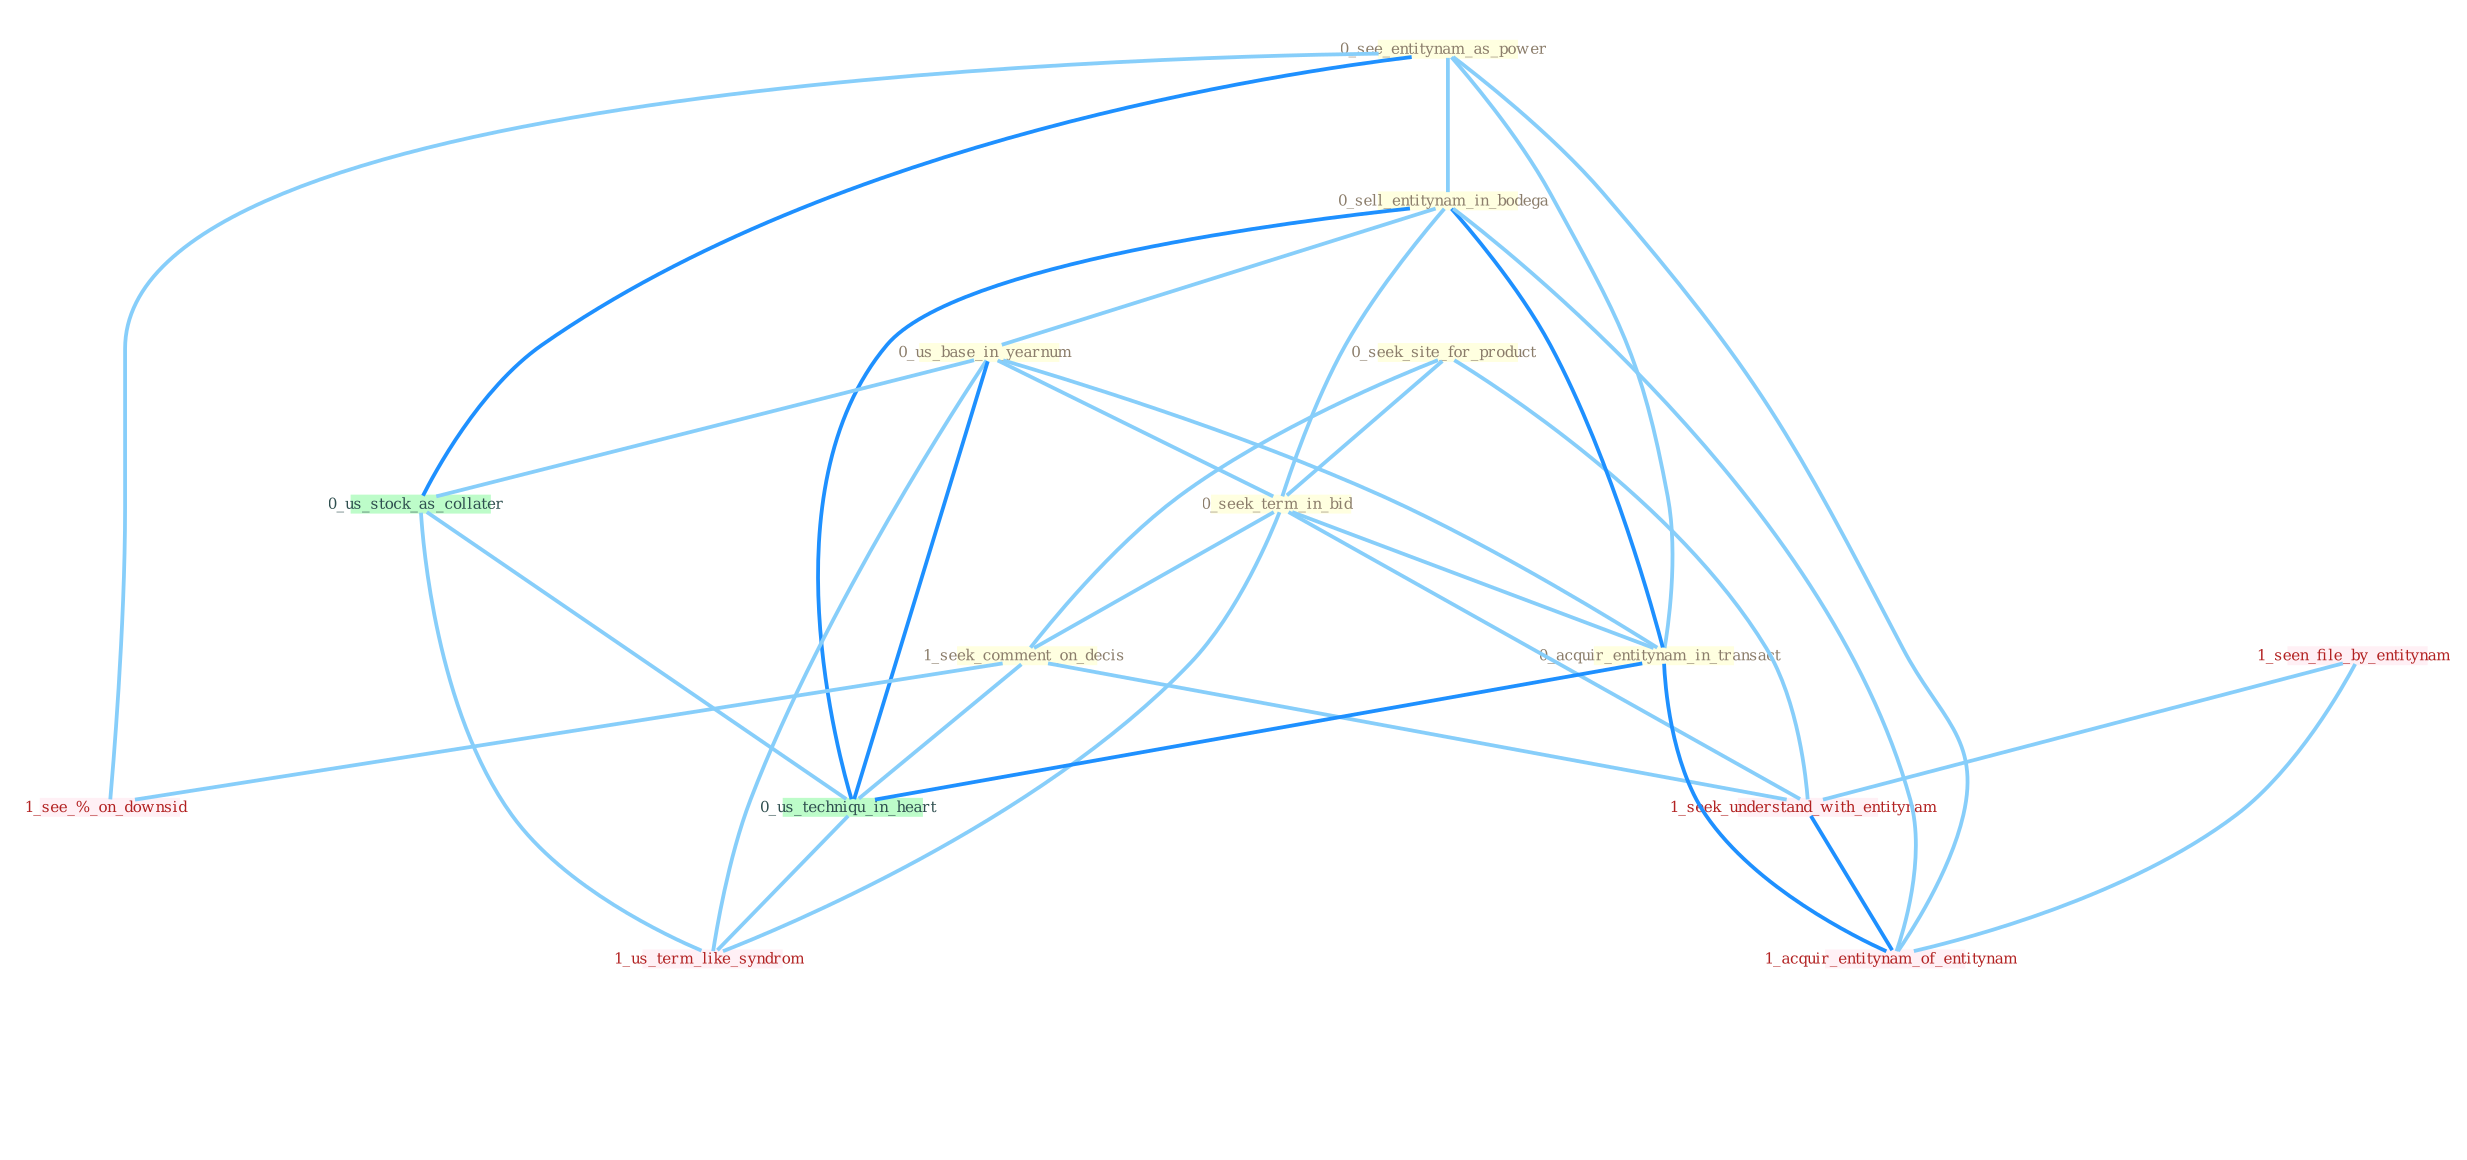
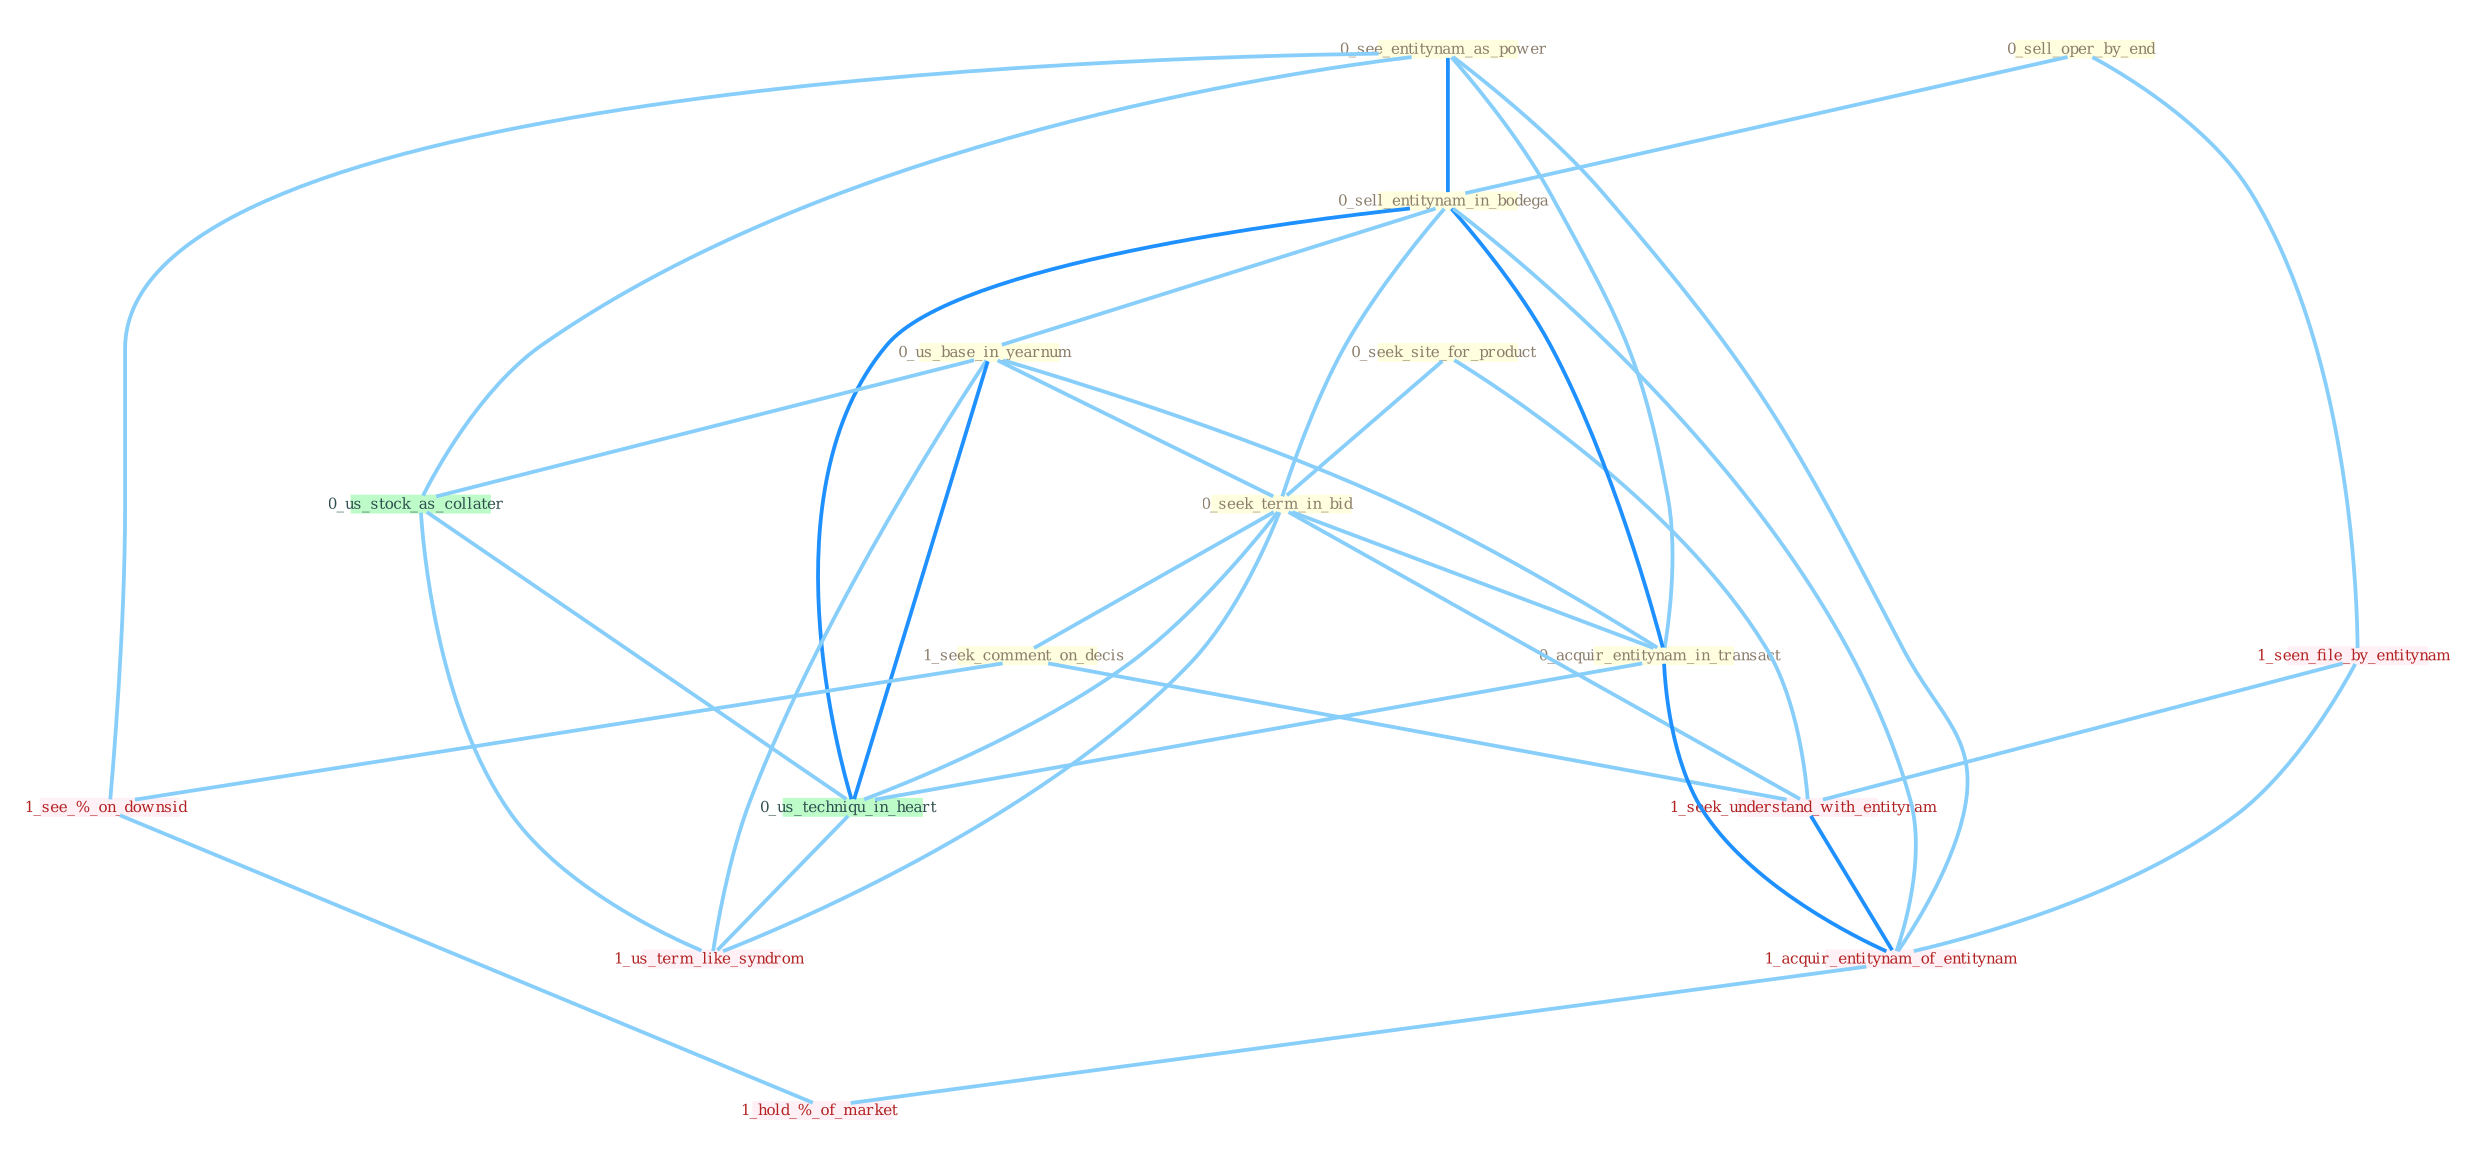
node "0_sell_oper_by_end": added
edge "0_see_entitynam_as_power" -- "0_sell_entitynam_in_bodega": color #87cefa -> #1e90ff
edge "0_see_entitynam_as_power" -- "0_us_stock_as_collater": color #1e90ff -> #87cefa
edge "0_seek_site_for_product" -- "1_seek_comment_on_decis": removed
edge "1_seek_comment_on_decis" -- "0_us_techniqu_in_heart": now "0_seek_term_in_bid" -- "0_us_techniqu_in_heart"
edge "0_acquir_entitynam_in_transact" -- "0_us_techniqu_in_heart": color #1e90ff -> #87cefa
node "1_hold_%_of_market": added
